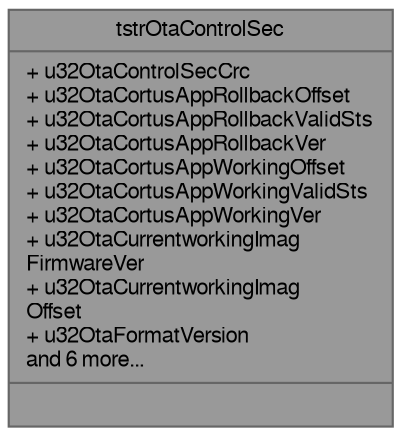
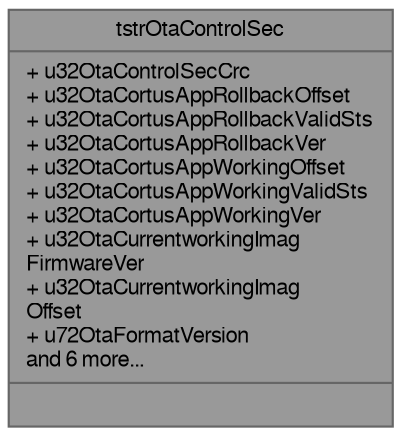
node "tstrOtaControlSec": text "+ u32OtaFormatVersion" -> "+ u72OtaFormatVersion"
